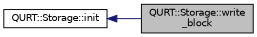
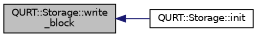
edge "QURT::Storage::write _block" -> "QURT::Storage::init": reversed
